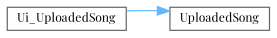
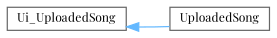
edge "Ui_UploadedSong" -> "UploadedSong": reversed
